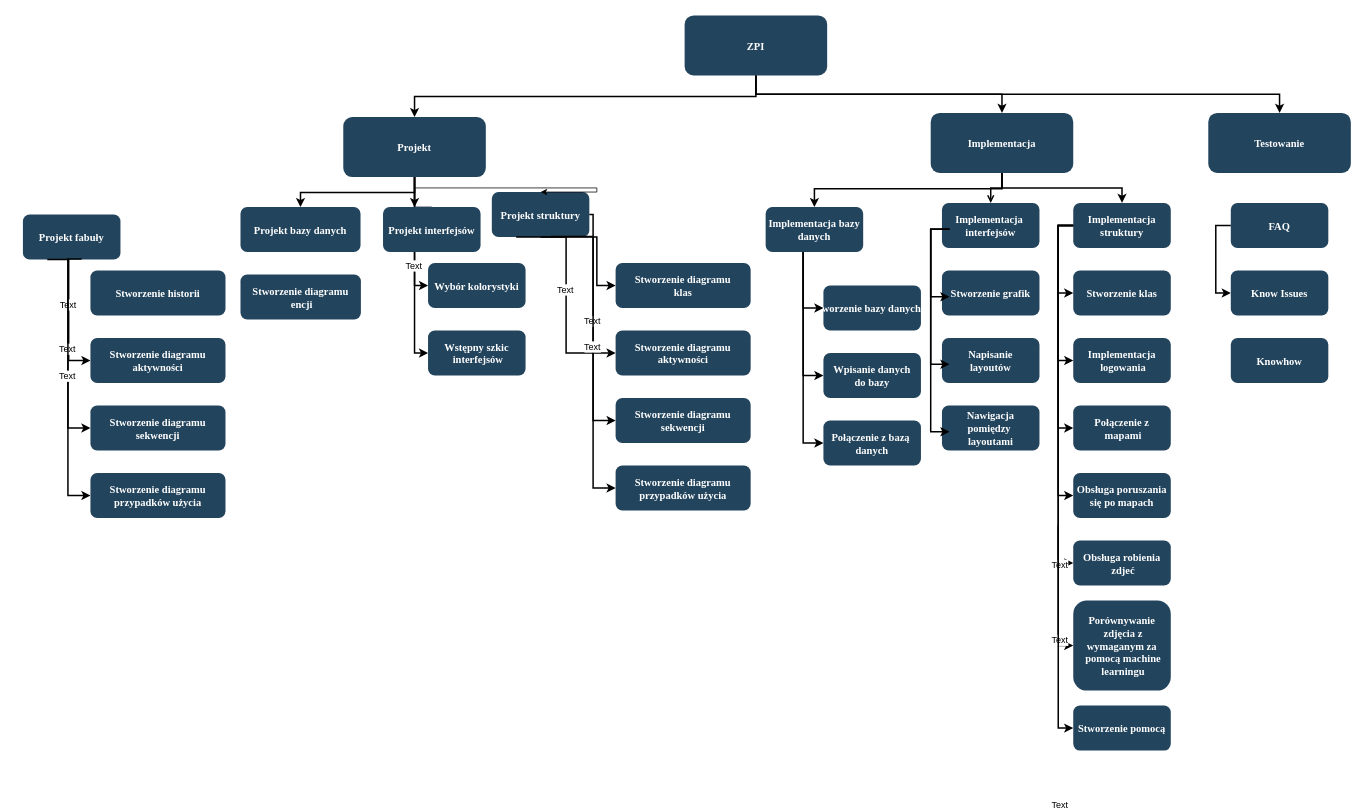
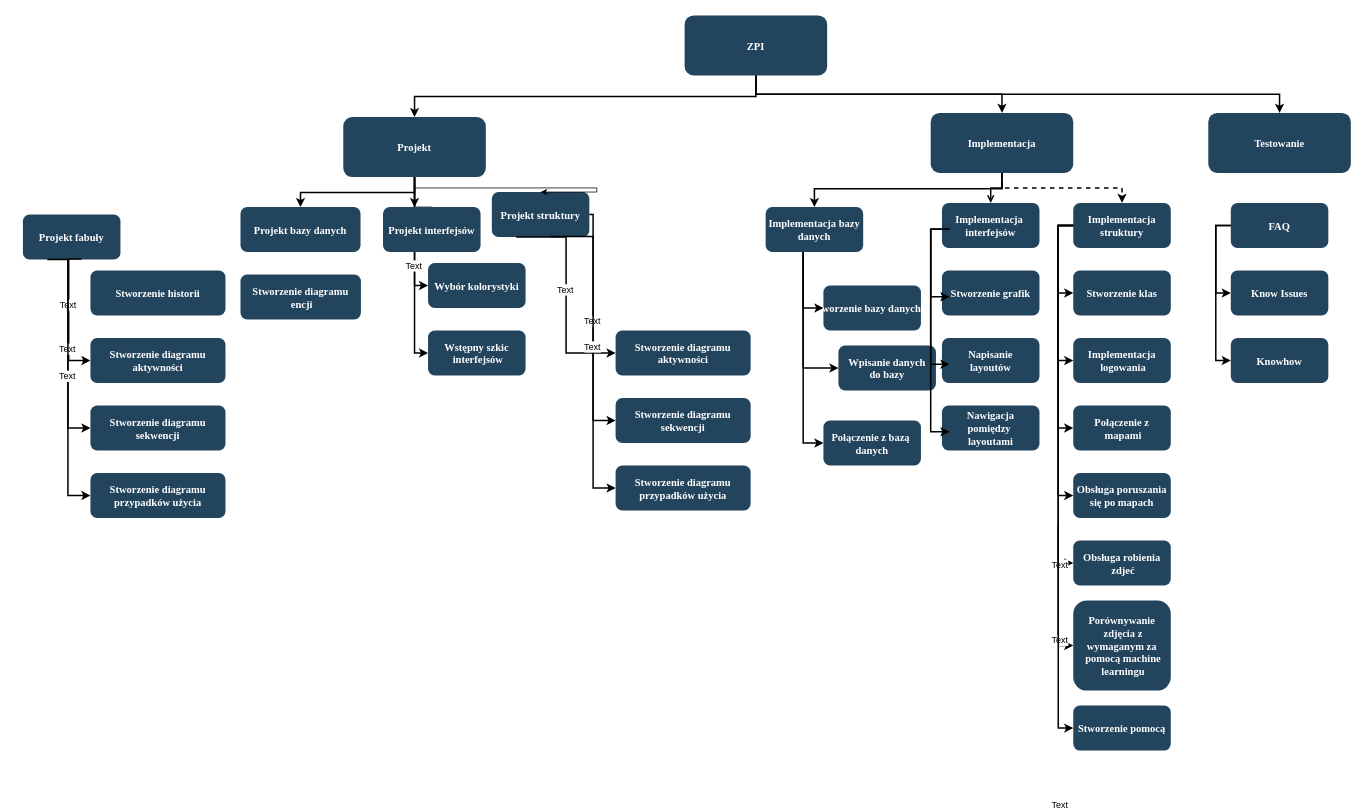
edge "Implementacja" -> "Implementacja struktury": style solid -> dashed
edge "Projekt struktury" -> "Stworzenie diagramu klas": removed
node "Stworzenie diagramu klas": removed
edge "FAQ" -> "Knowhow": added
node "Wpisanie danych do bazy": moved (872, 375) -> (887, 368)
